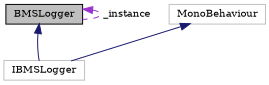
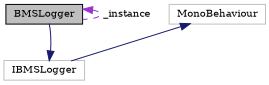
edge "IBMSLogger" -> "BMSLogger": reversed
